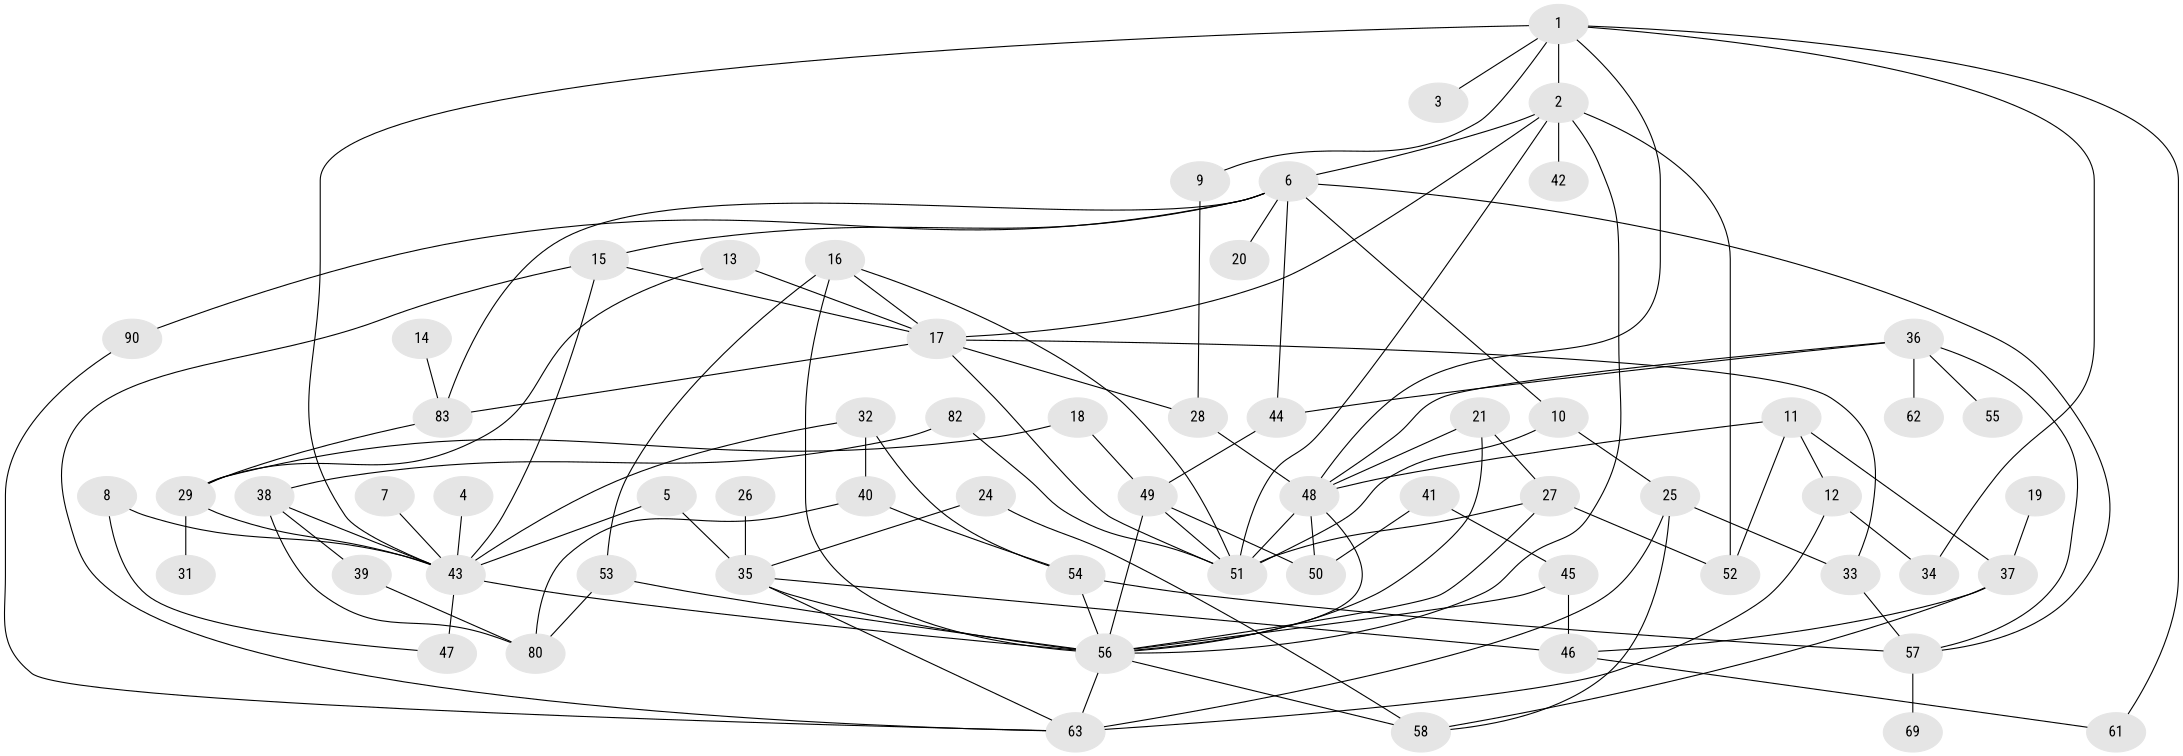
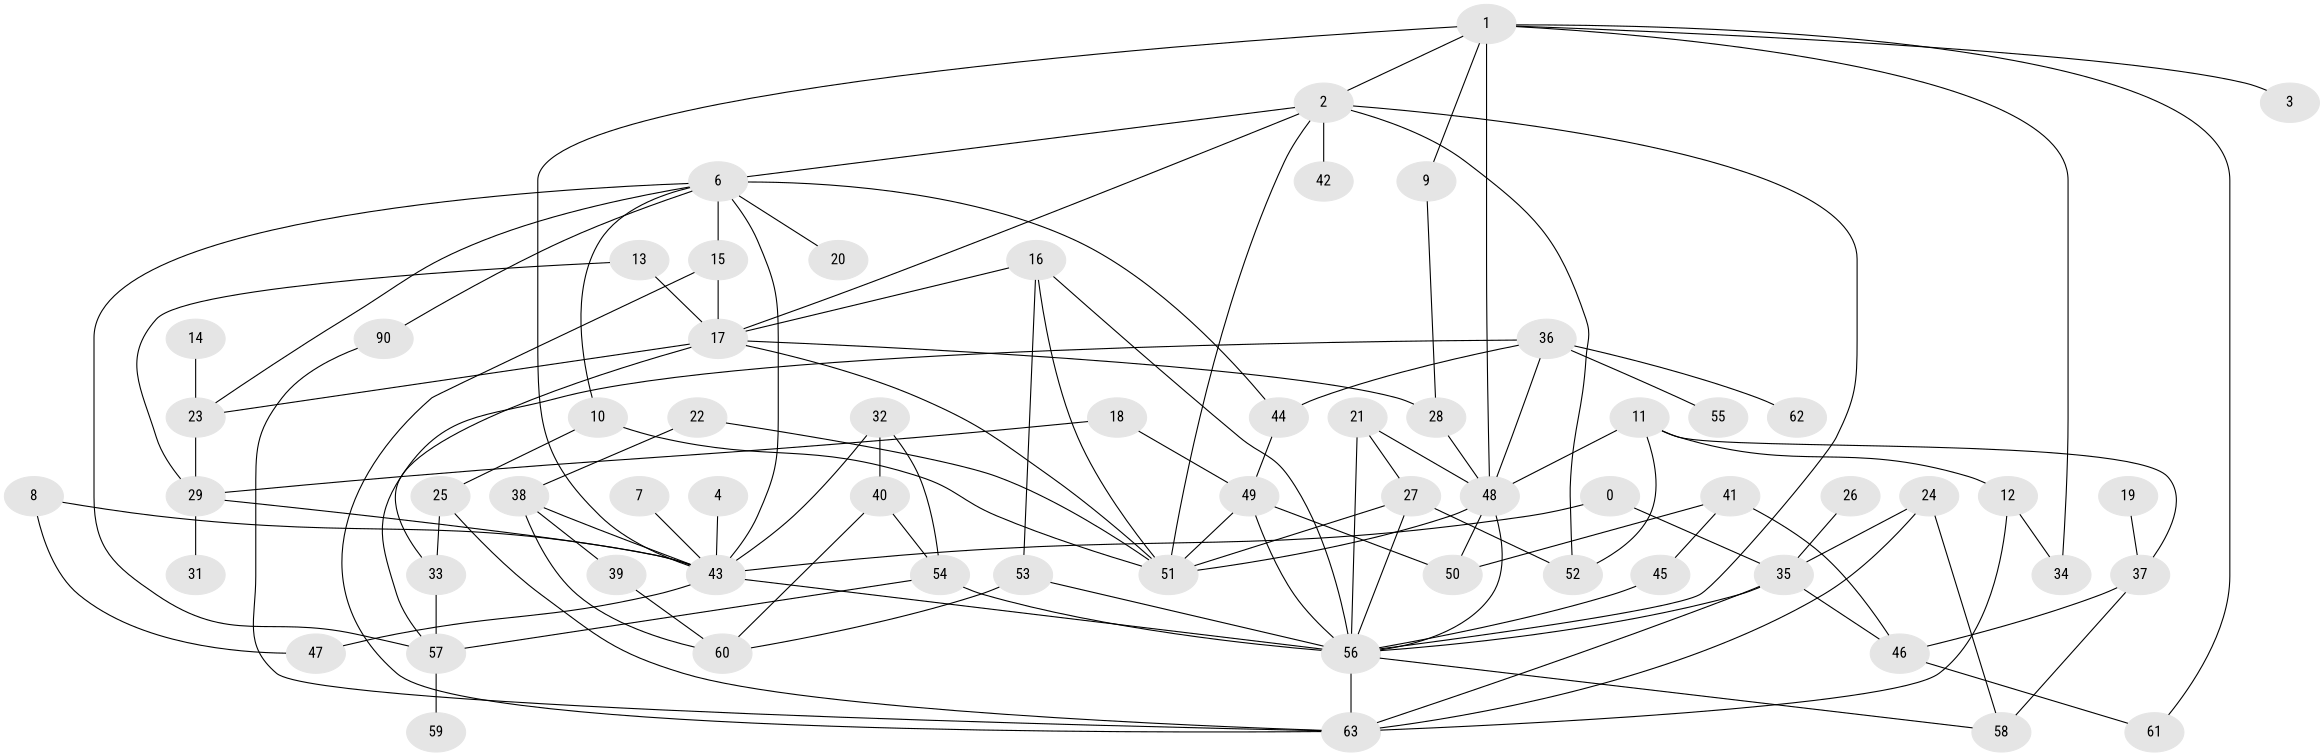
node "83": label "83" -> "23"
node "82": label "82" -> "22"
edge "15" -- "43": now "6" -- "43"
node "5": label "5" -> "0"
edge "45" -- "46": now "41" -- "46"
node "80": label "80" -> "60"
edge "24" -- "63": added
edge "25" -- "58": removed
node "69": label "69" -> "59"
